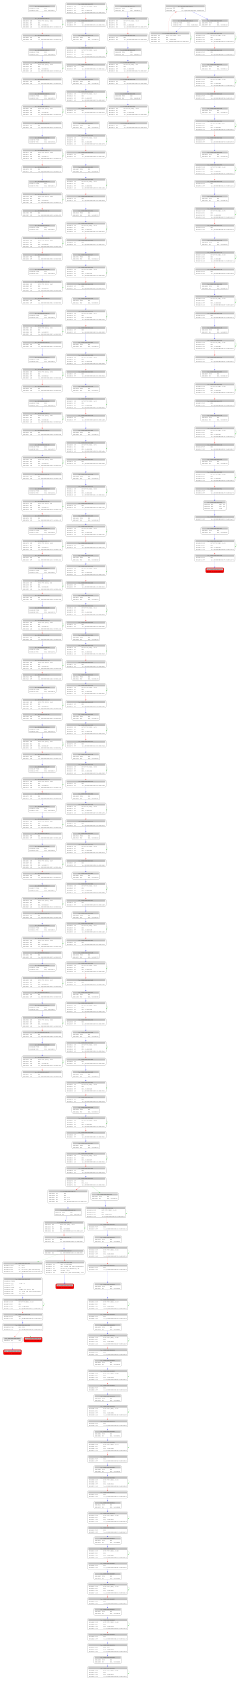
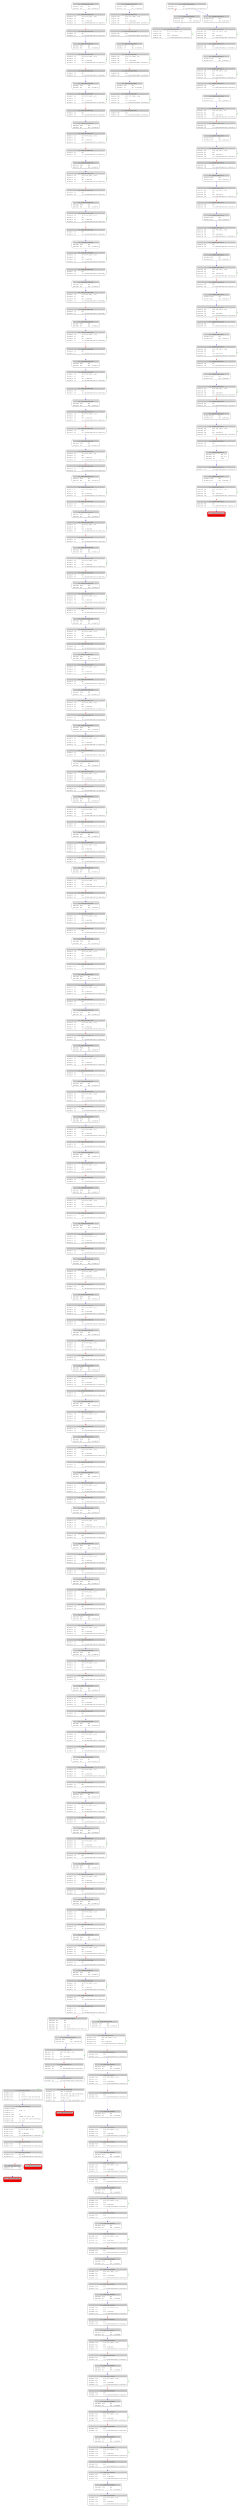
node "loc_00000000080487ED": added
